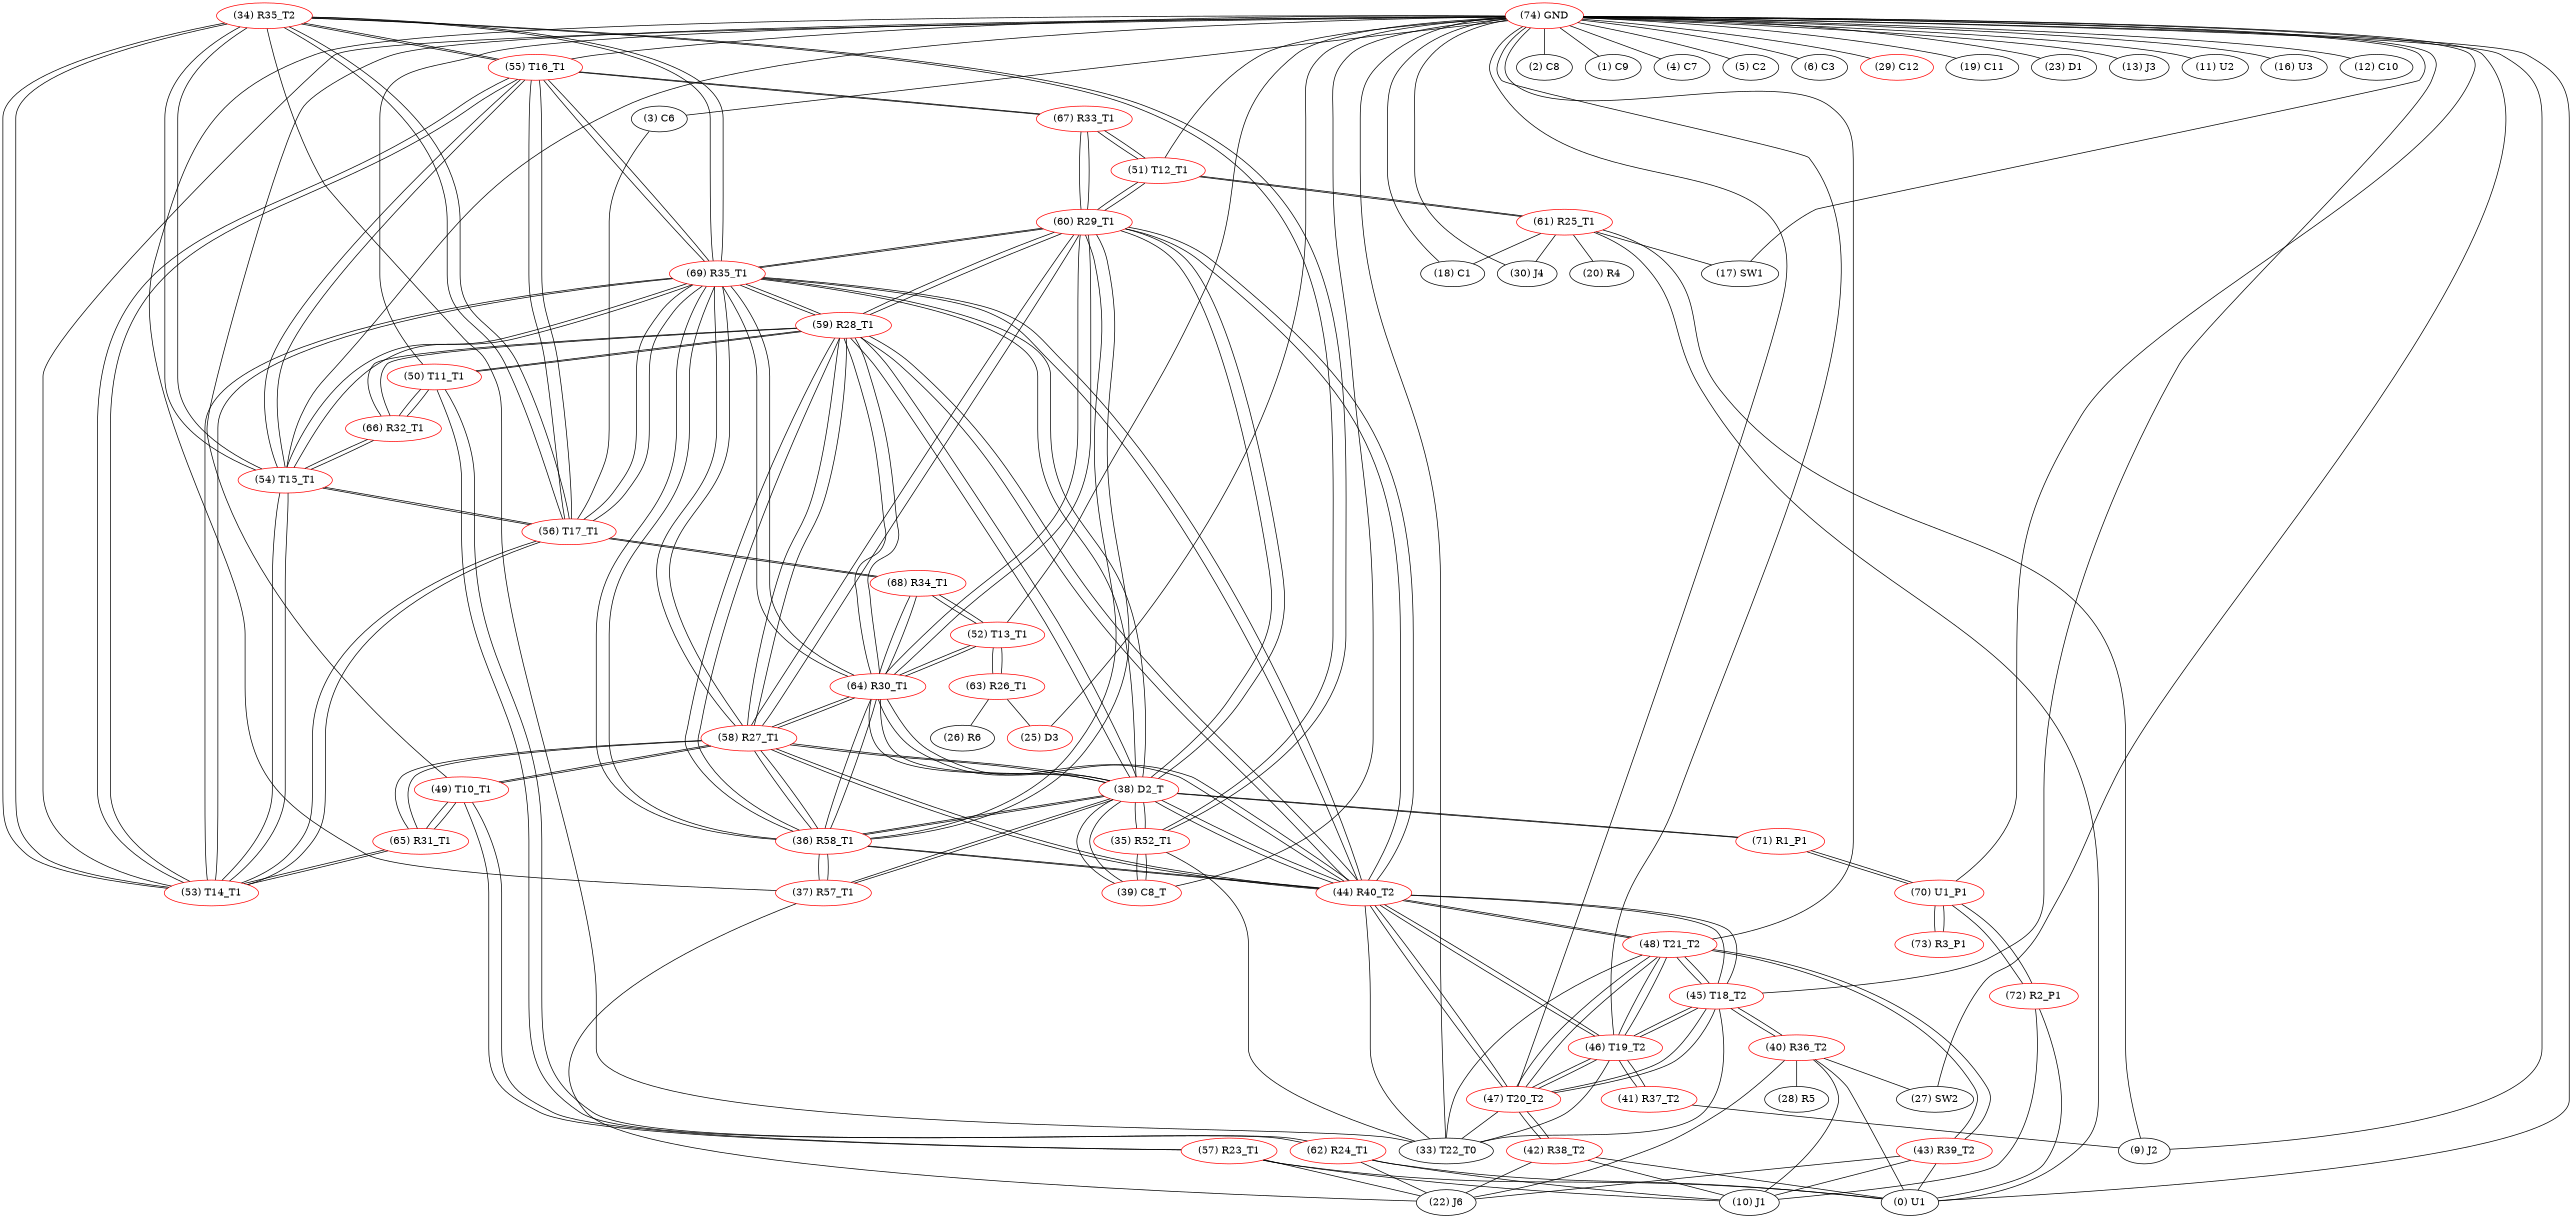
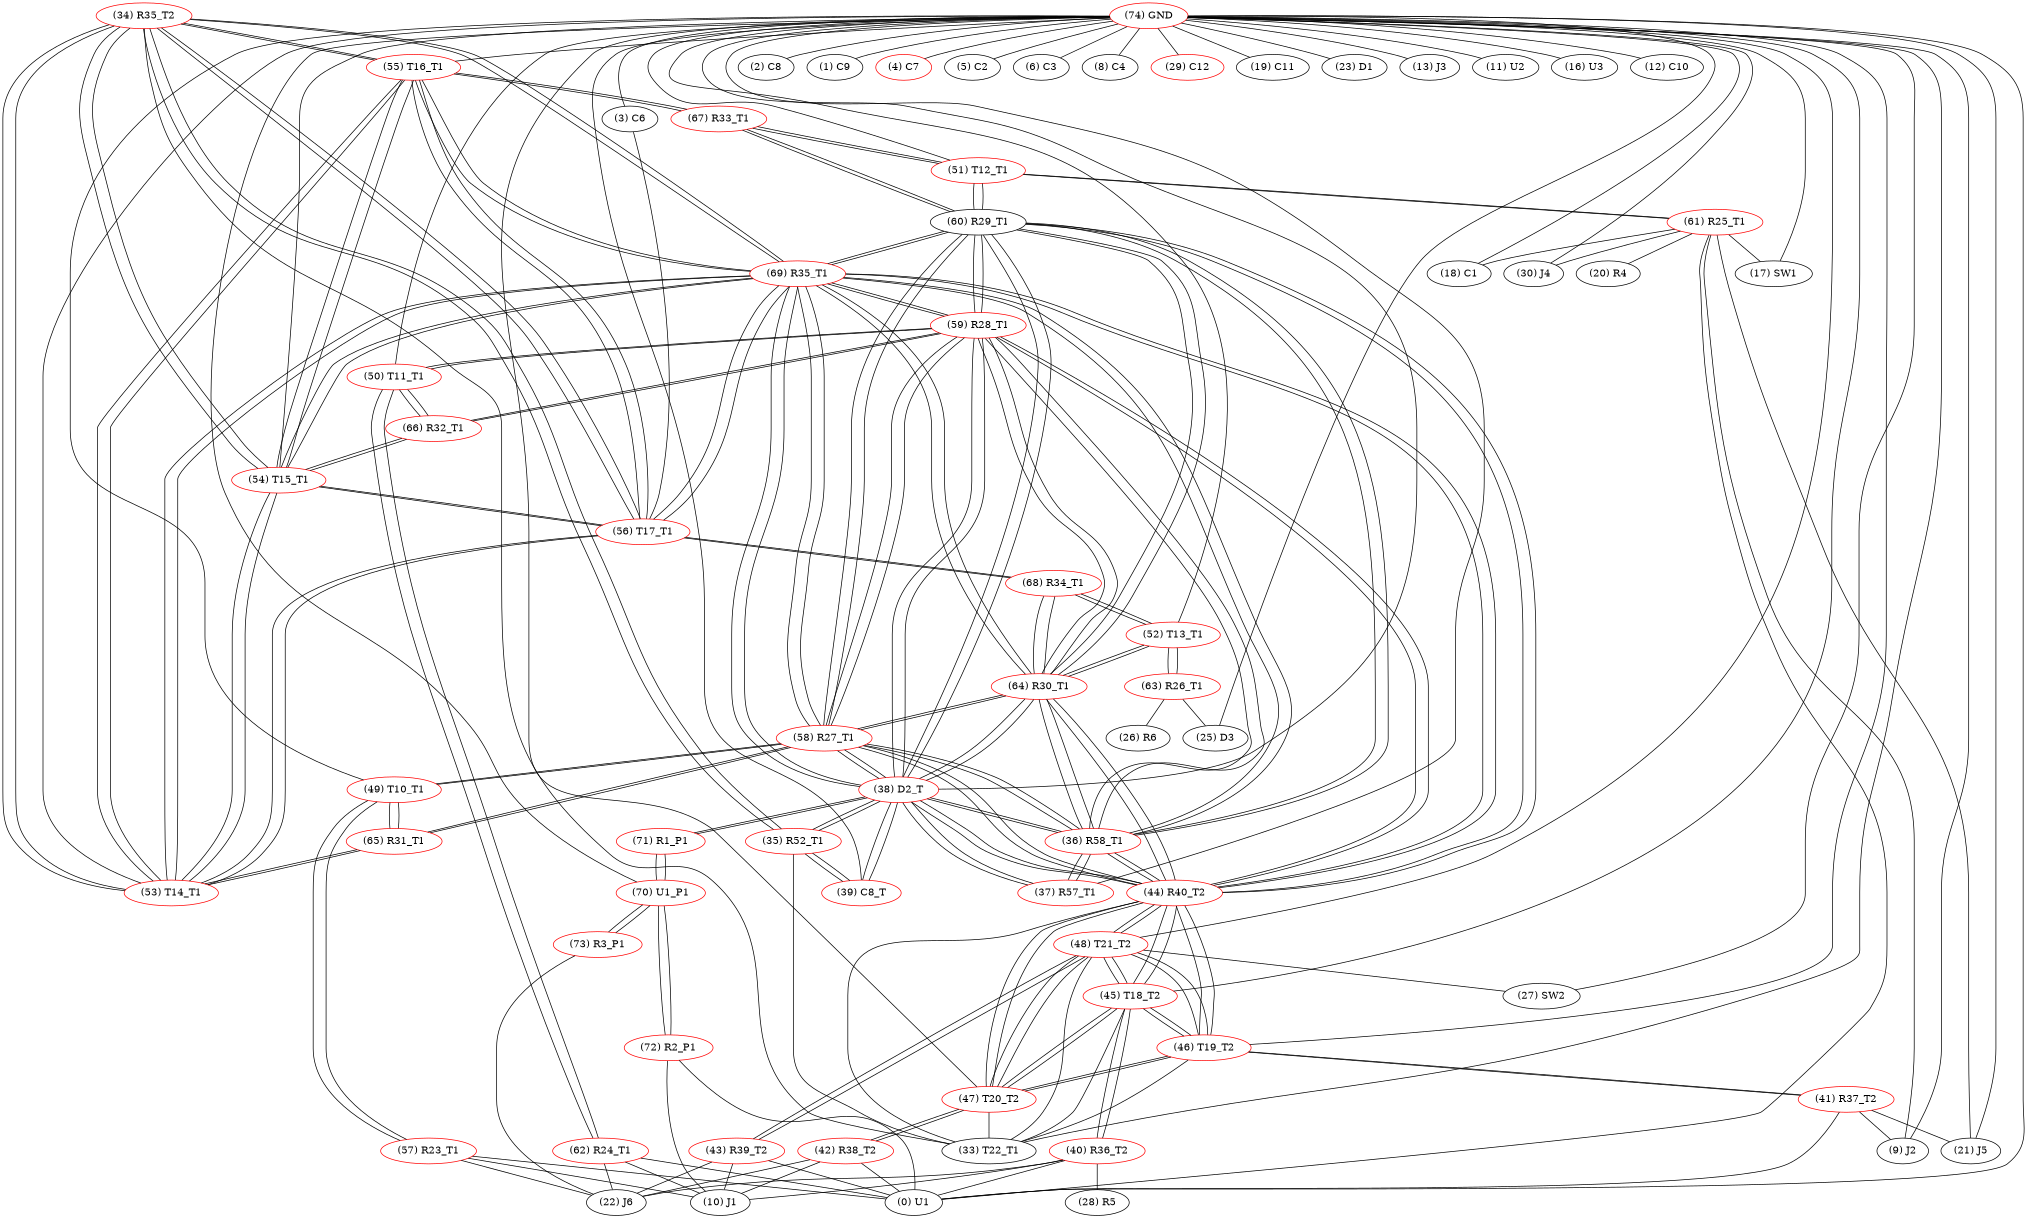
node "(8) C4": added
node "(4) C7": color black -> red
node "(60) R29_T1": color red -> black
edge "(74) GND" -- "(38) D2_T": added
node "(25) D3": color red -> black
edge "(40) R36_T2" -- "(27) SW2": now "(48) T21_T2" -- "(27) SW2"
node "(33) T22_T0": label "(33) T22_T0" -> "(33) T22_T1"
node "(21) J5": added
edge "(37) R57_T1" -- "(22) J6": now "(73) R3_P1" -- "(22) J6"
edge "(41) R37_T2" -- "(0) U1": added
